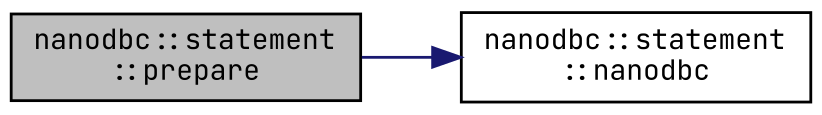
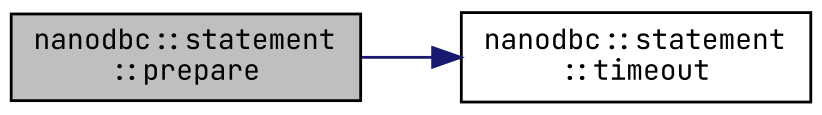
node "nanodbc::statement ::nanodbc": label "nanodbc::statement ::nanodbc" -> "nanodbc::statement ::timeout"
